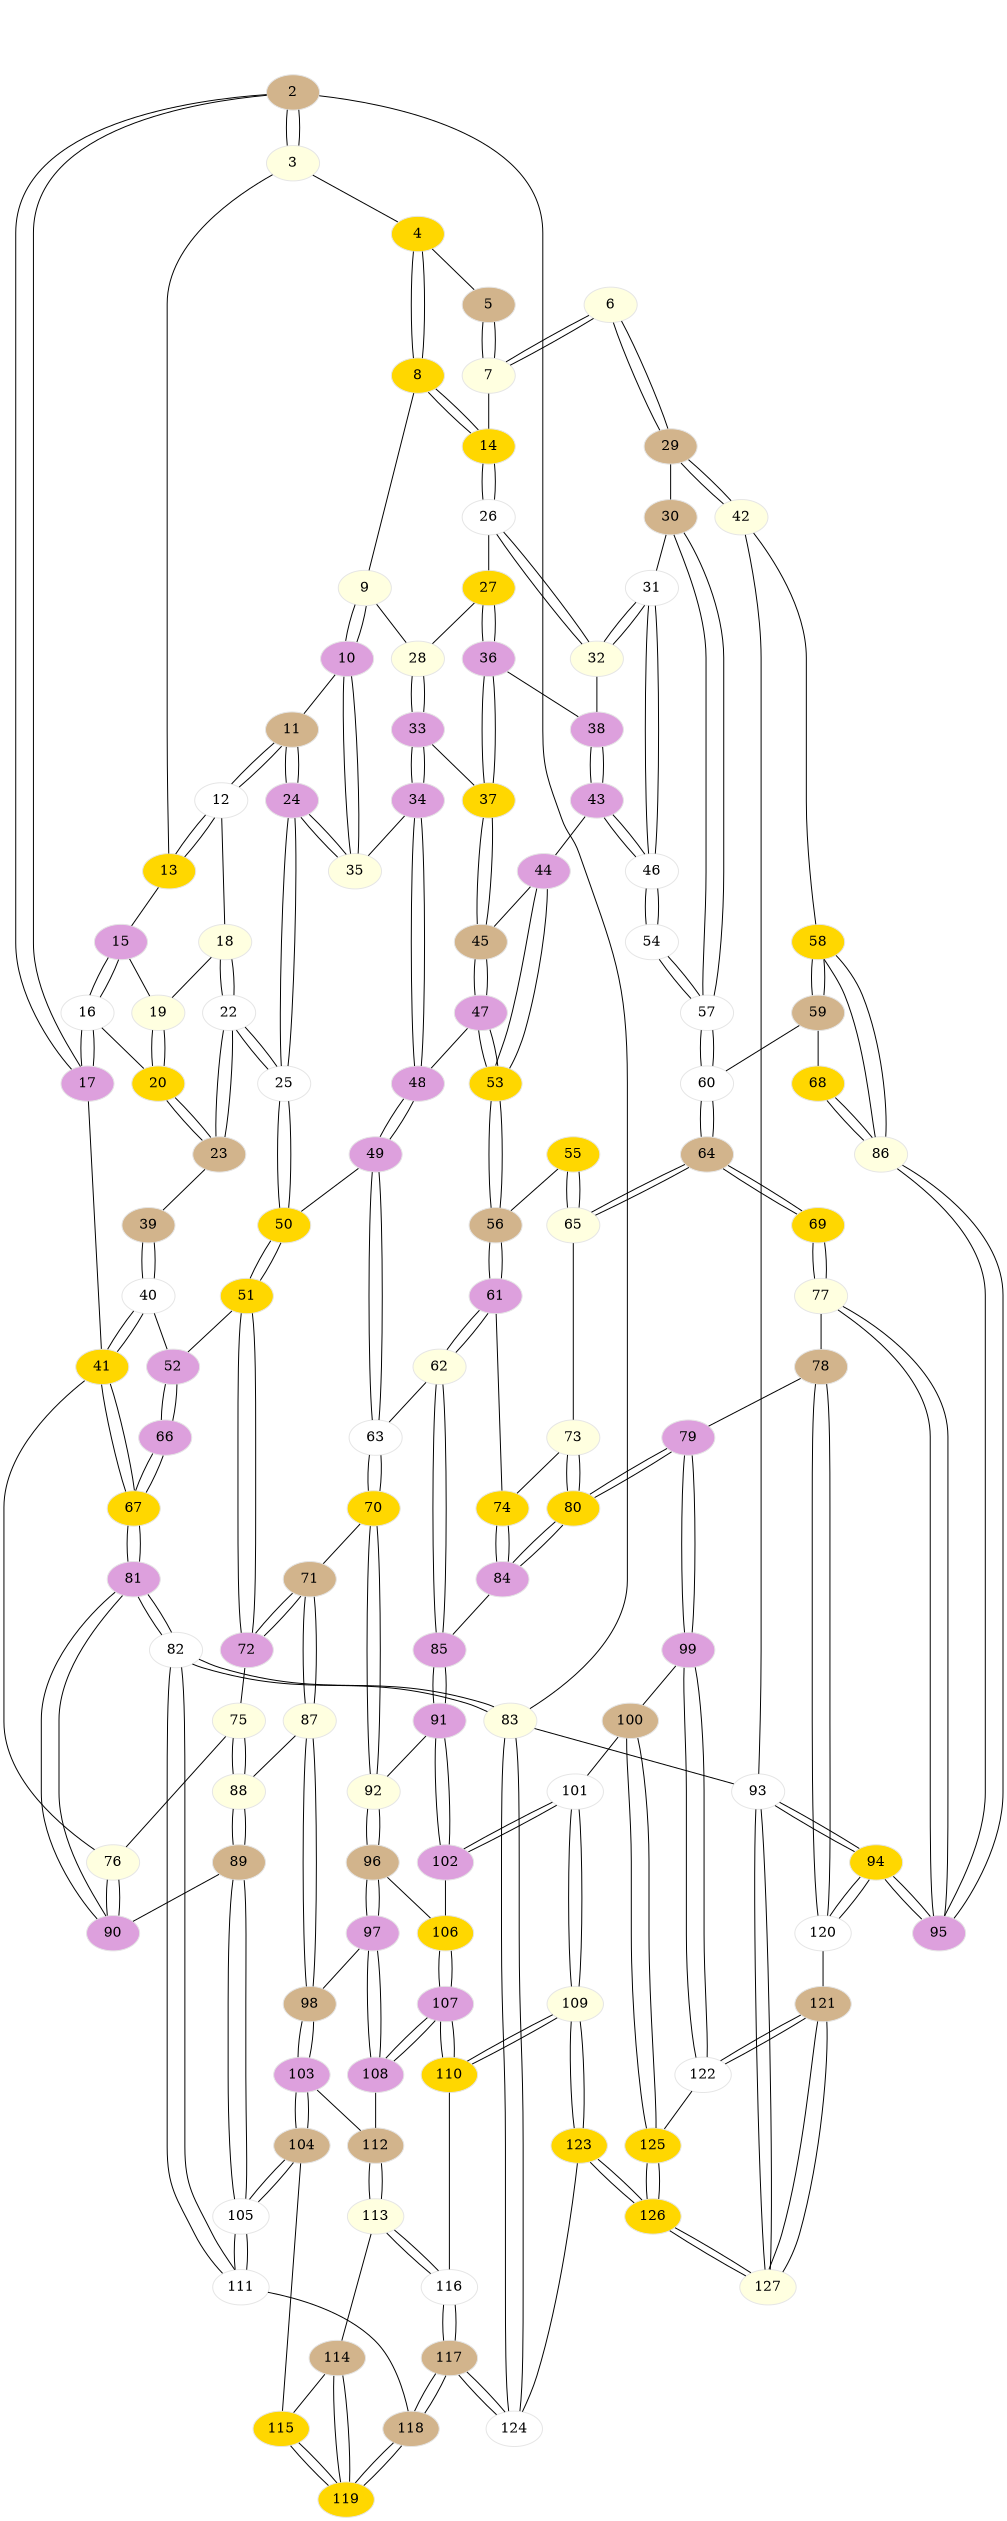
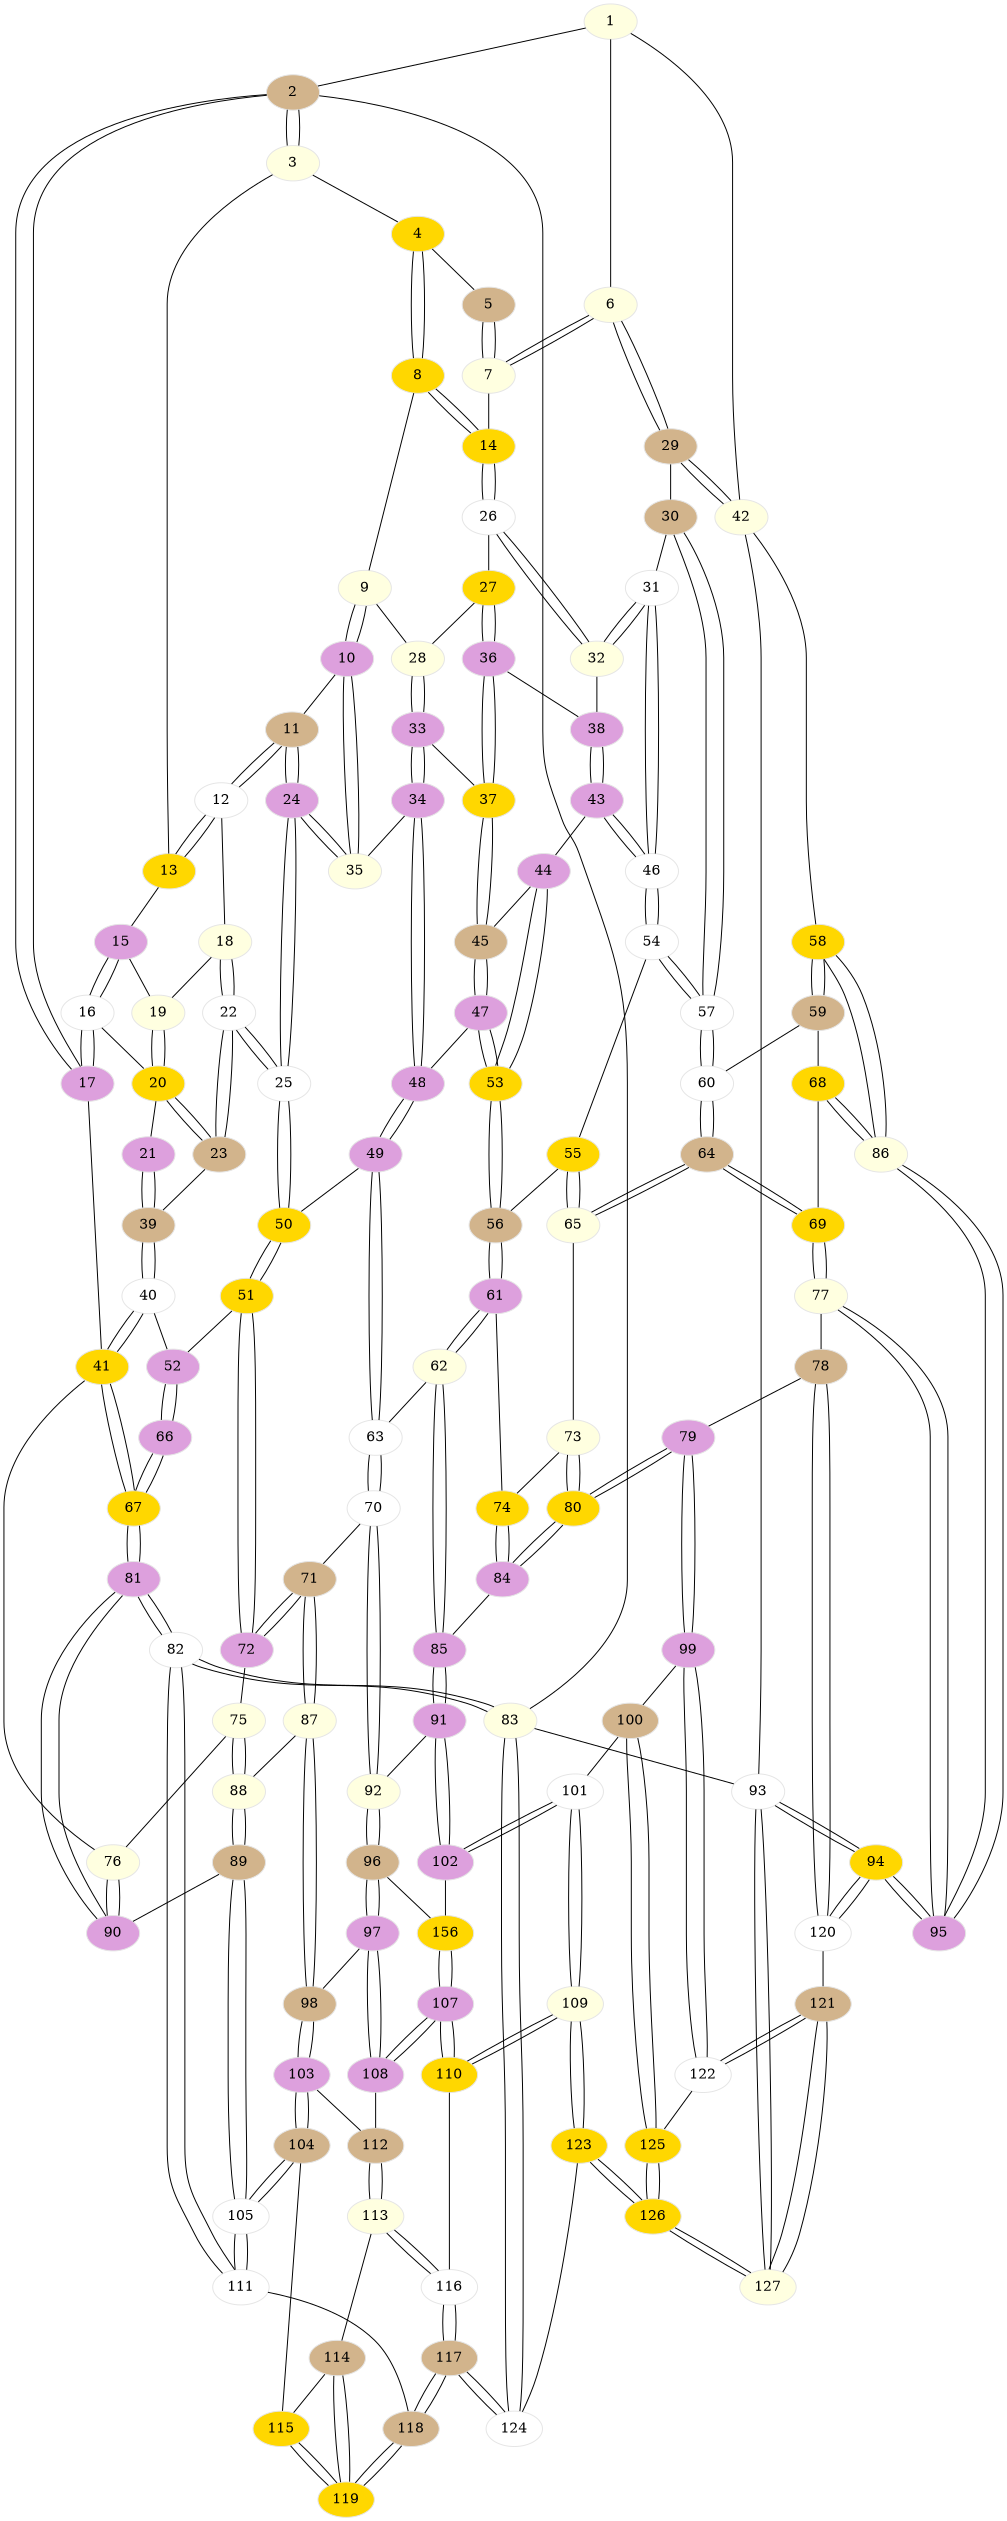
node "1": added
edge "54" -- "55": added
node "21": added
edge "68" -- "69": added
node "70": fillcolor gold -> white
node "106": label "106" -> "156"
